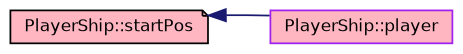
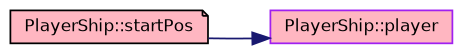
edge "PlayerShip::player" -> "PlayerShip::startPos": reversed
